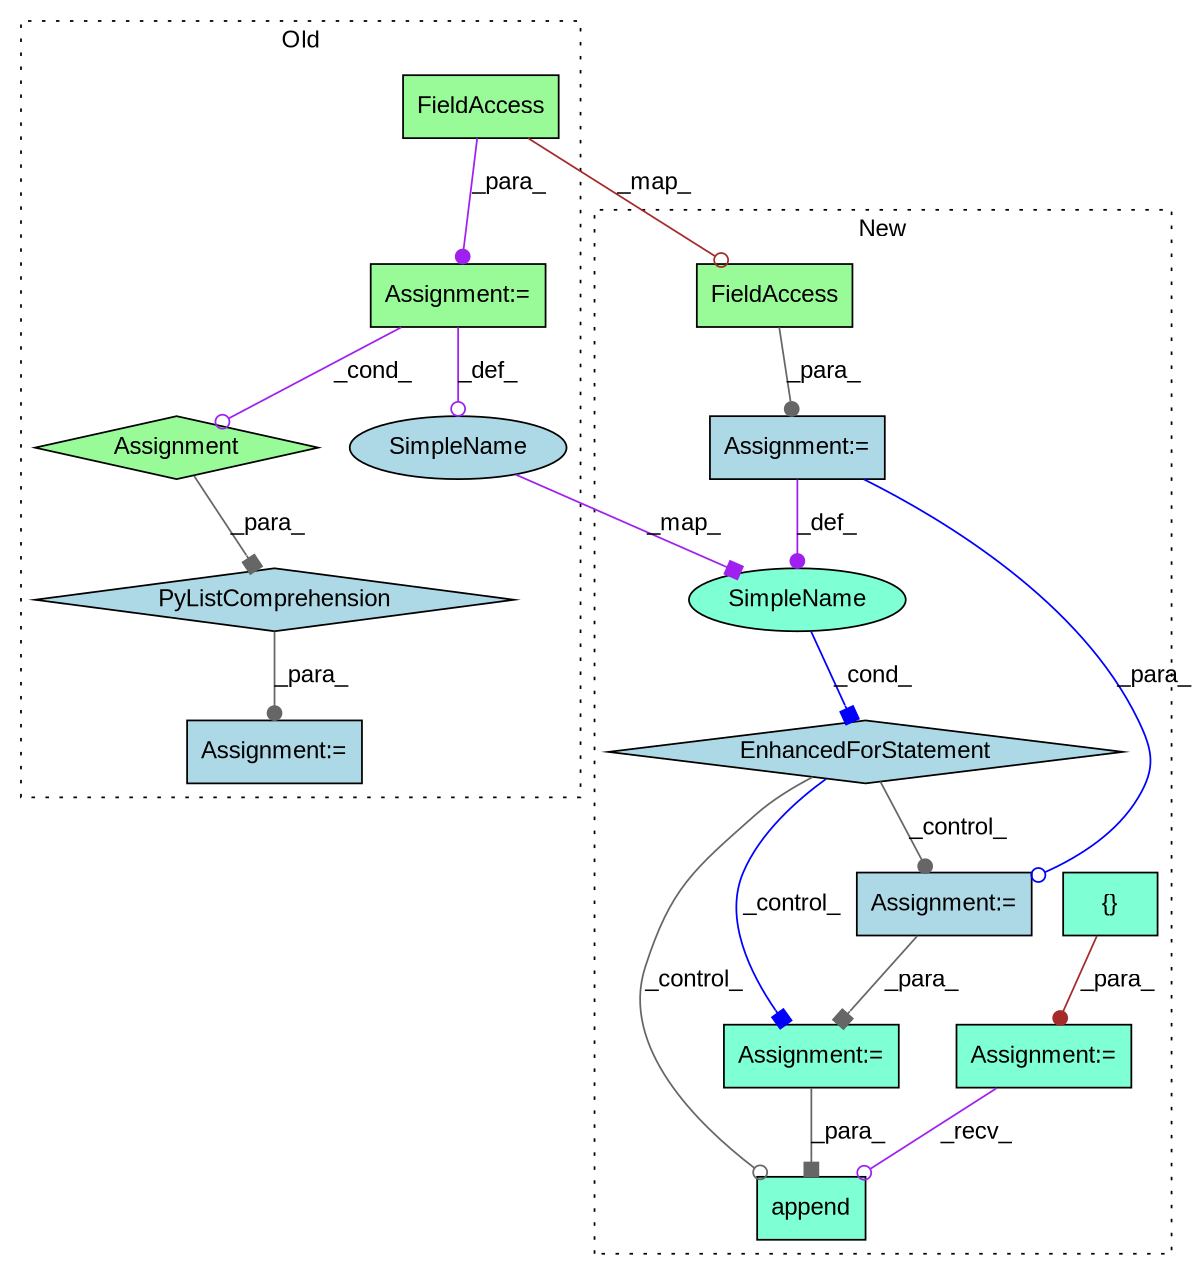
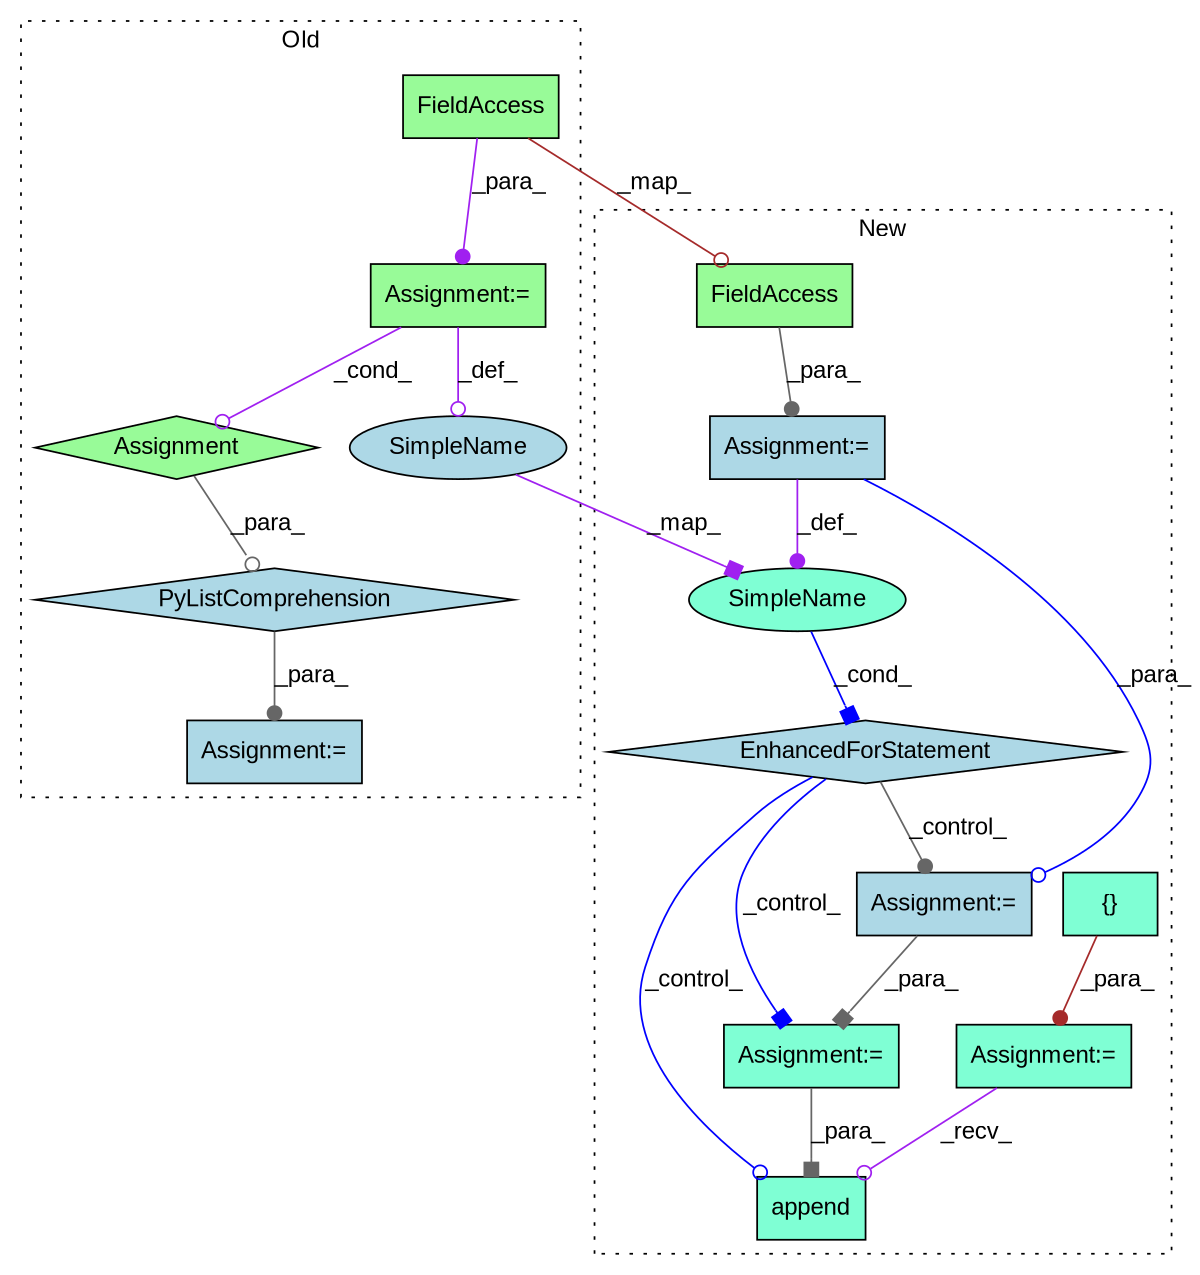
edge "Assignment" -> "PyListComprehension": arrowhead box -> odot
edge "EnhancedForStatement" -> "append": color gray40 -> blue
